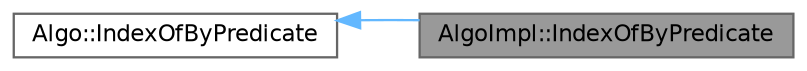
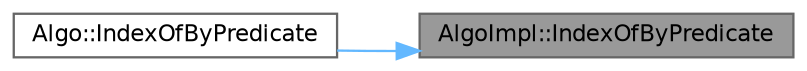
edge "AlgoImpl::IndexOfByPredicate" -> "Algo::IndexOfByPredicate": reversed
